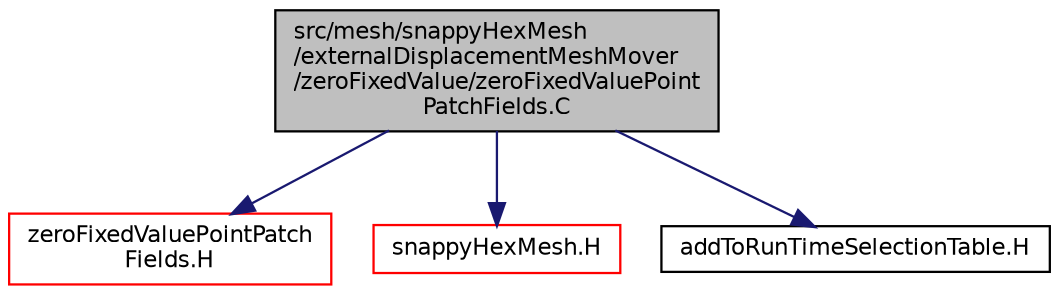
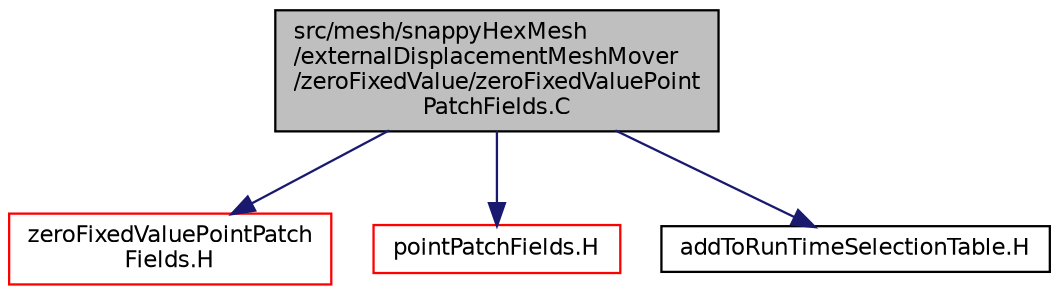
node "snappyHexMesh.H": label "snappyHexMesh.H" -> "pointPatchFields.H"
